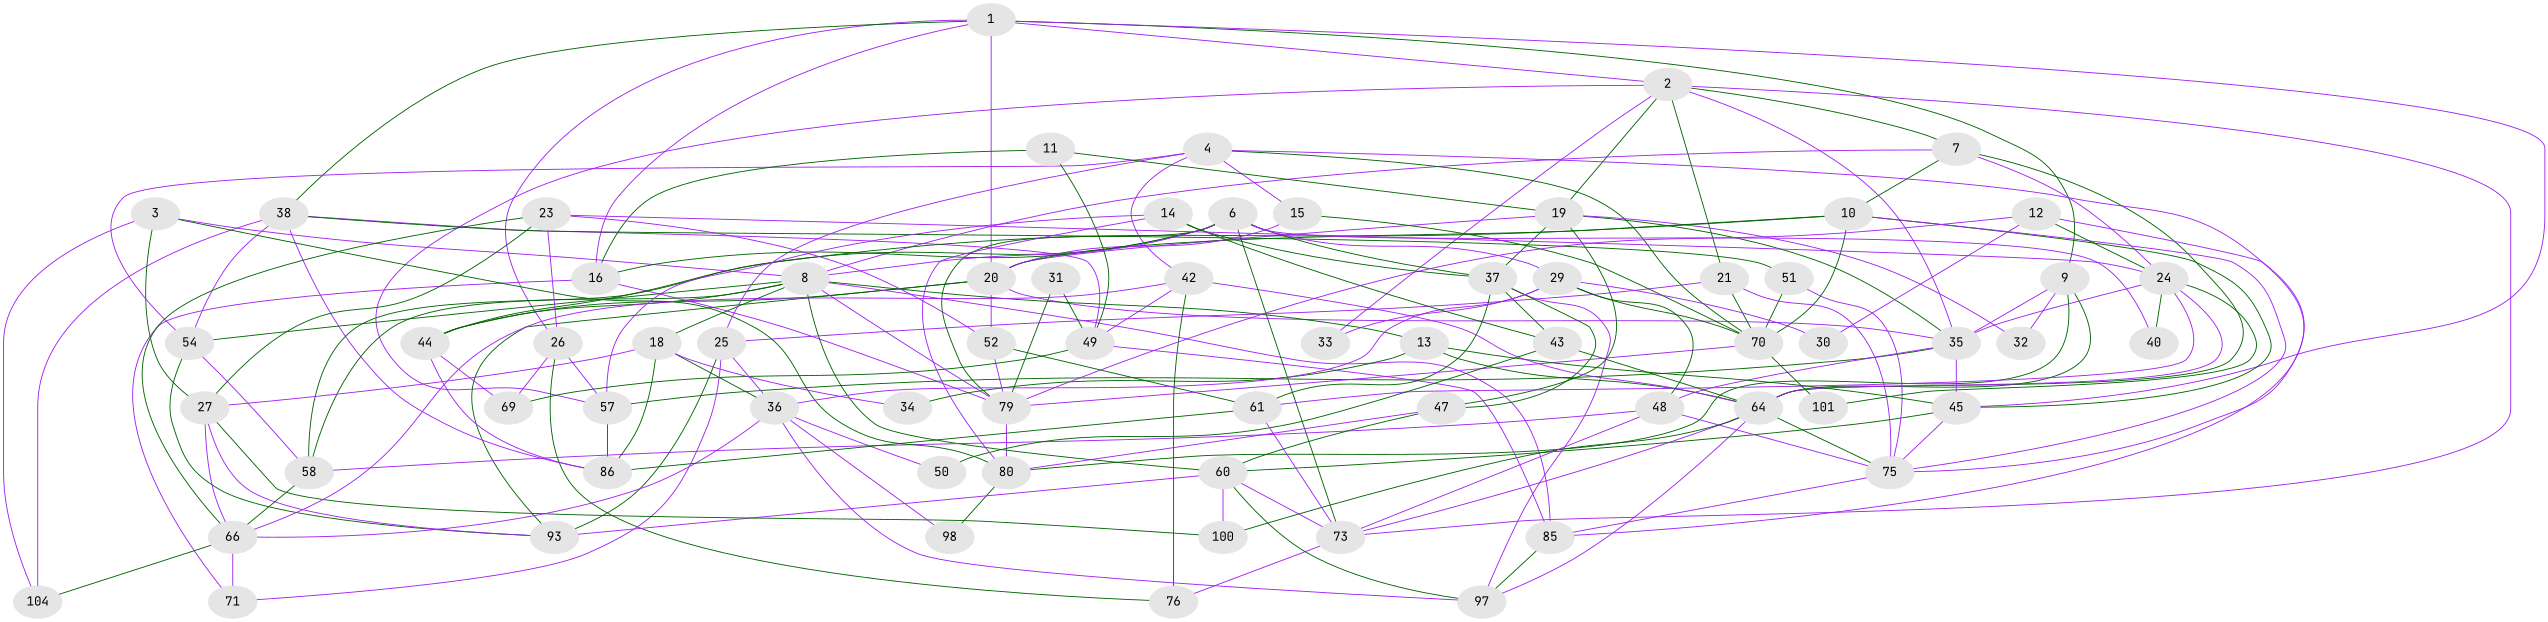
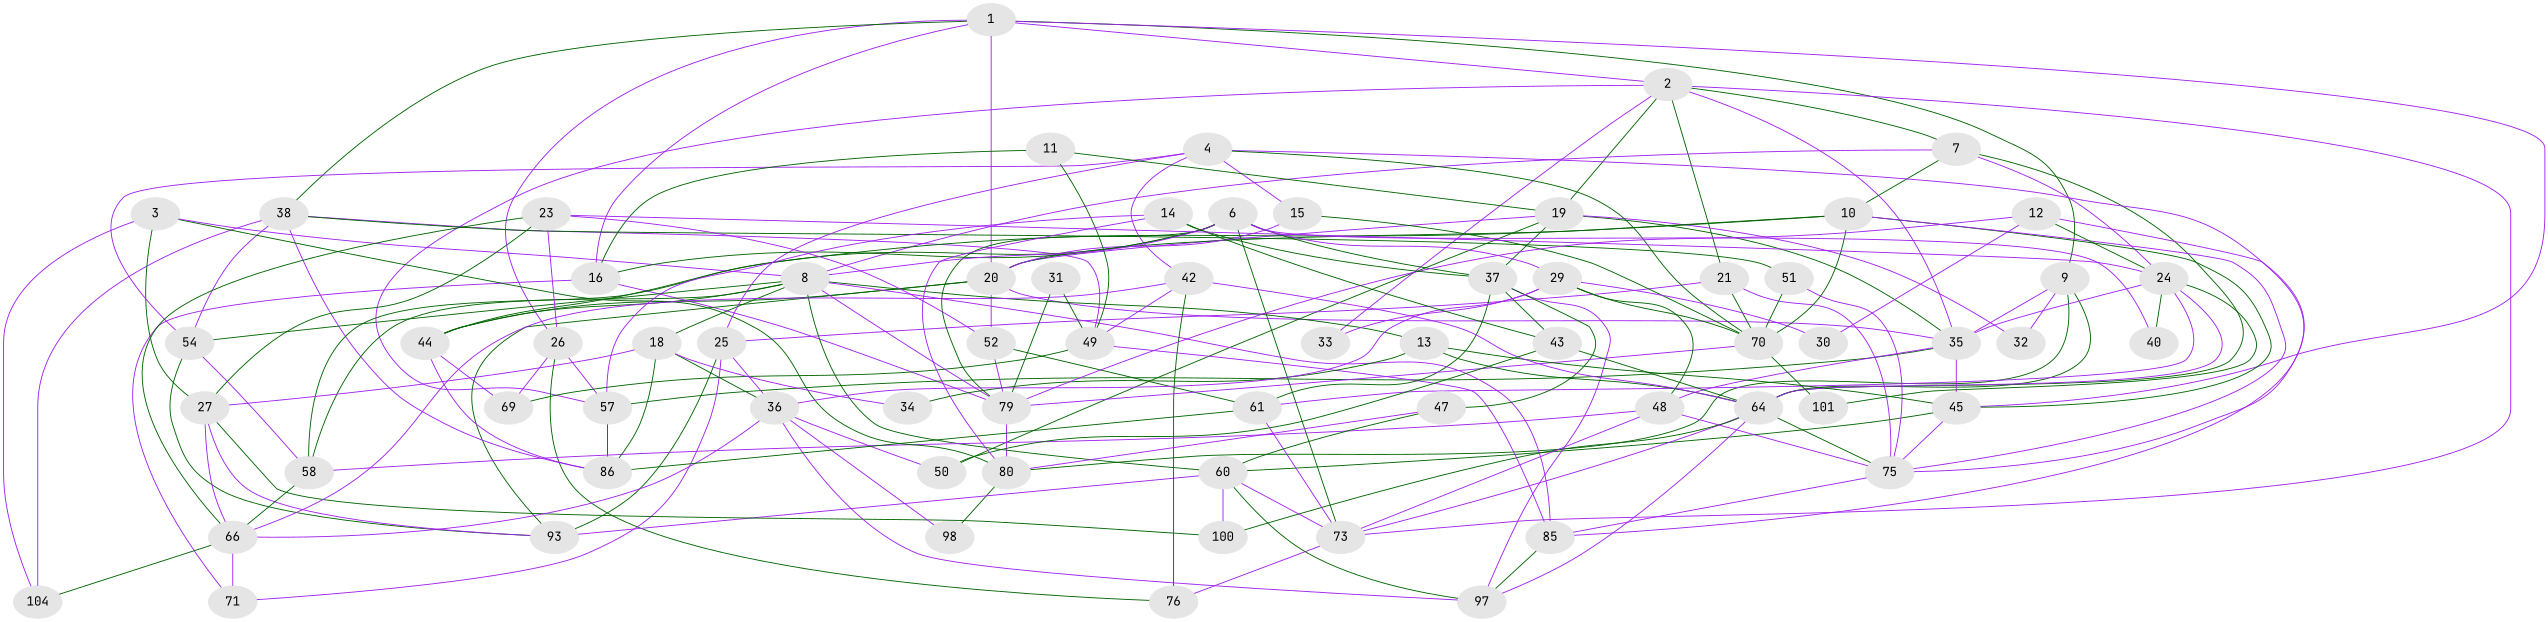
edge "19" -- "47": now "19" -- "50"
